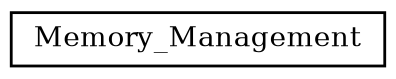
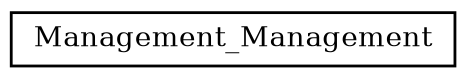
node "Memory_Management": label "Memory_Management" -> "Management_Management"
